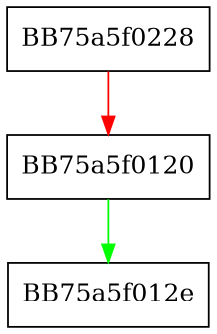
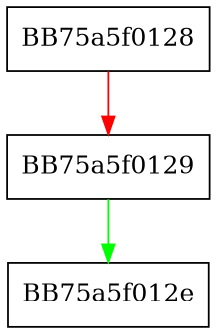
node "BB75a5f0228": label "BB75a5f0228" -> "BB75a5f0128"
node "BB75a5f0120": label "BB75a5f0120" -> "BB75a5f0129"
